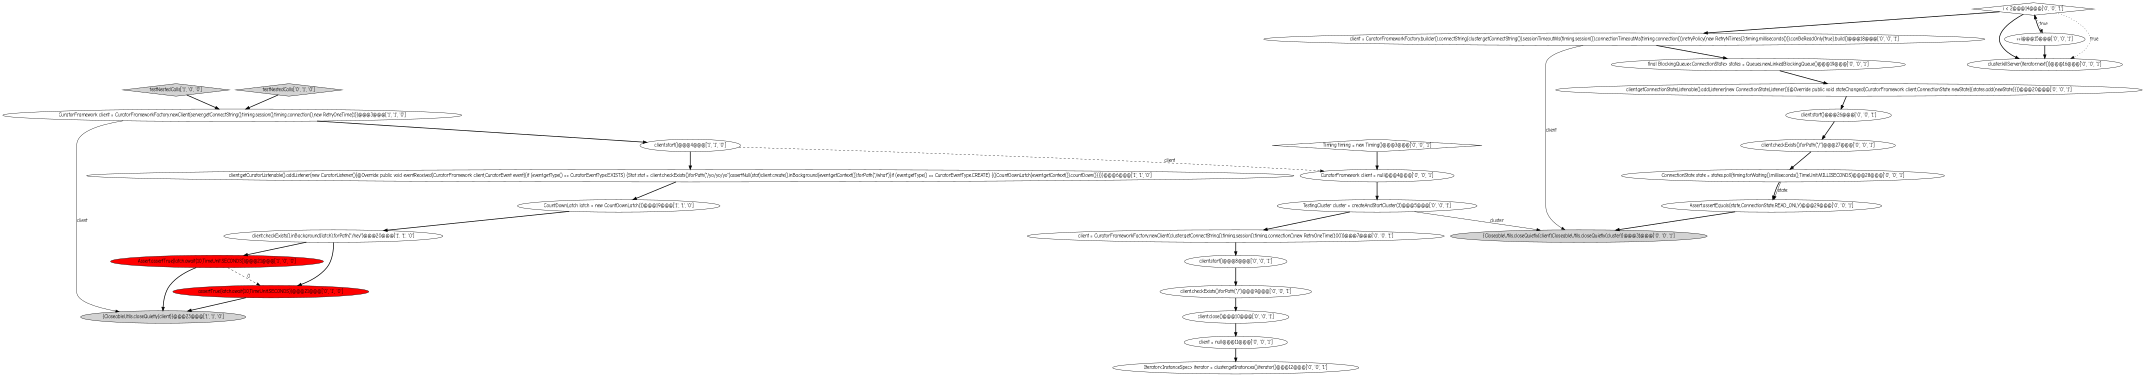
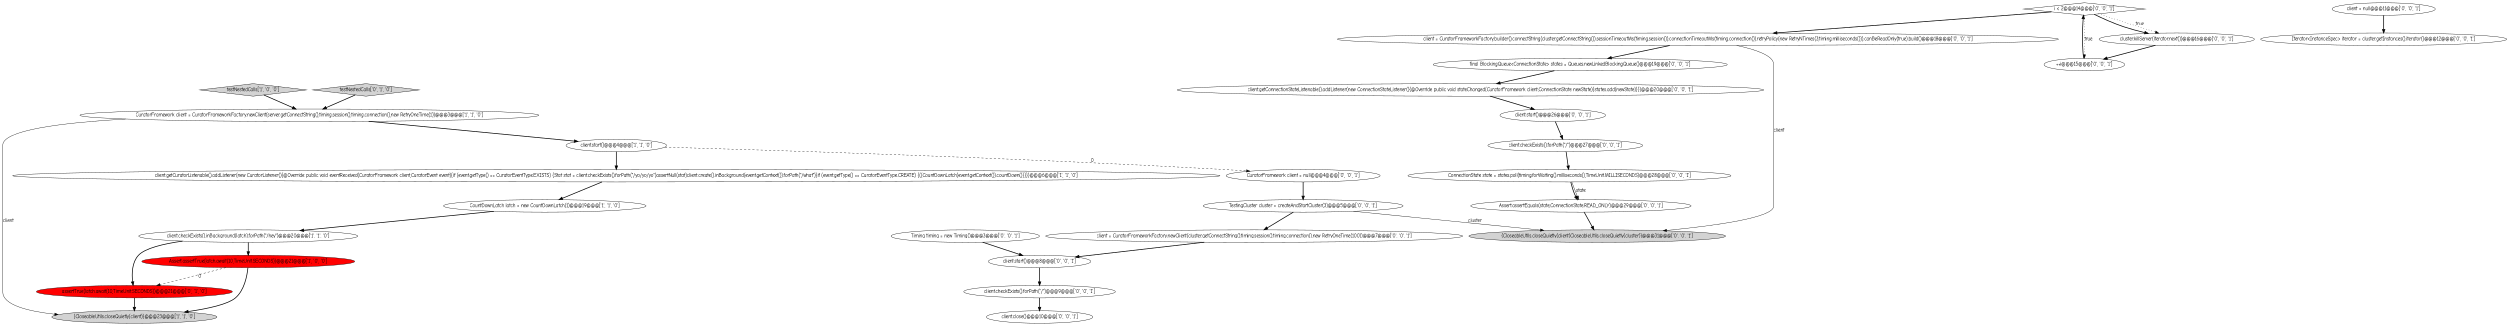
edge "++i@@@15@@@['0', '0', '1']" -> "cluster.killServer(iterator.next())@@@16@@@['0', '0', '1']": reversed
node "Timing timing = new Timing()@@@3@@@['0', '0', '1']": shape diamond -> ellipse
edge "Timing timing = new Timing()@@@3@@@['0', '0', '1']" -> "CuratorFramework client = null@@@4@@@['0', '0', '1']": now "Timing timing = new Timing()@@@3@@@['0', '0', '1']" -> "client.start()@@@8@@@['0', '0', '1']"
edge "client.start()@@@4@@@['1', '1', '0']" -> "CuratorFramework client = null@@@4@@@['0', '0', '1']": label "client" -> "0"
edge "client.close()@@@10@@@['0', '0', '1']" -> "client = null@@@11@@@['0', '0', '1']": removed
